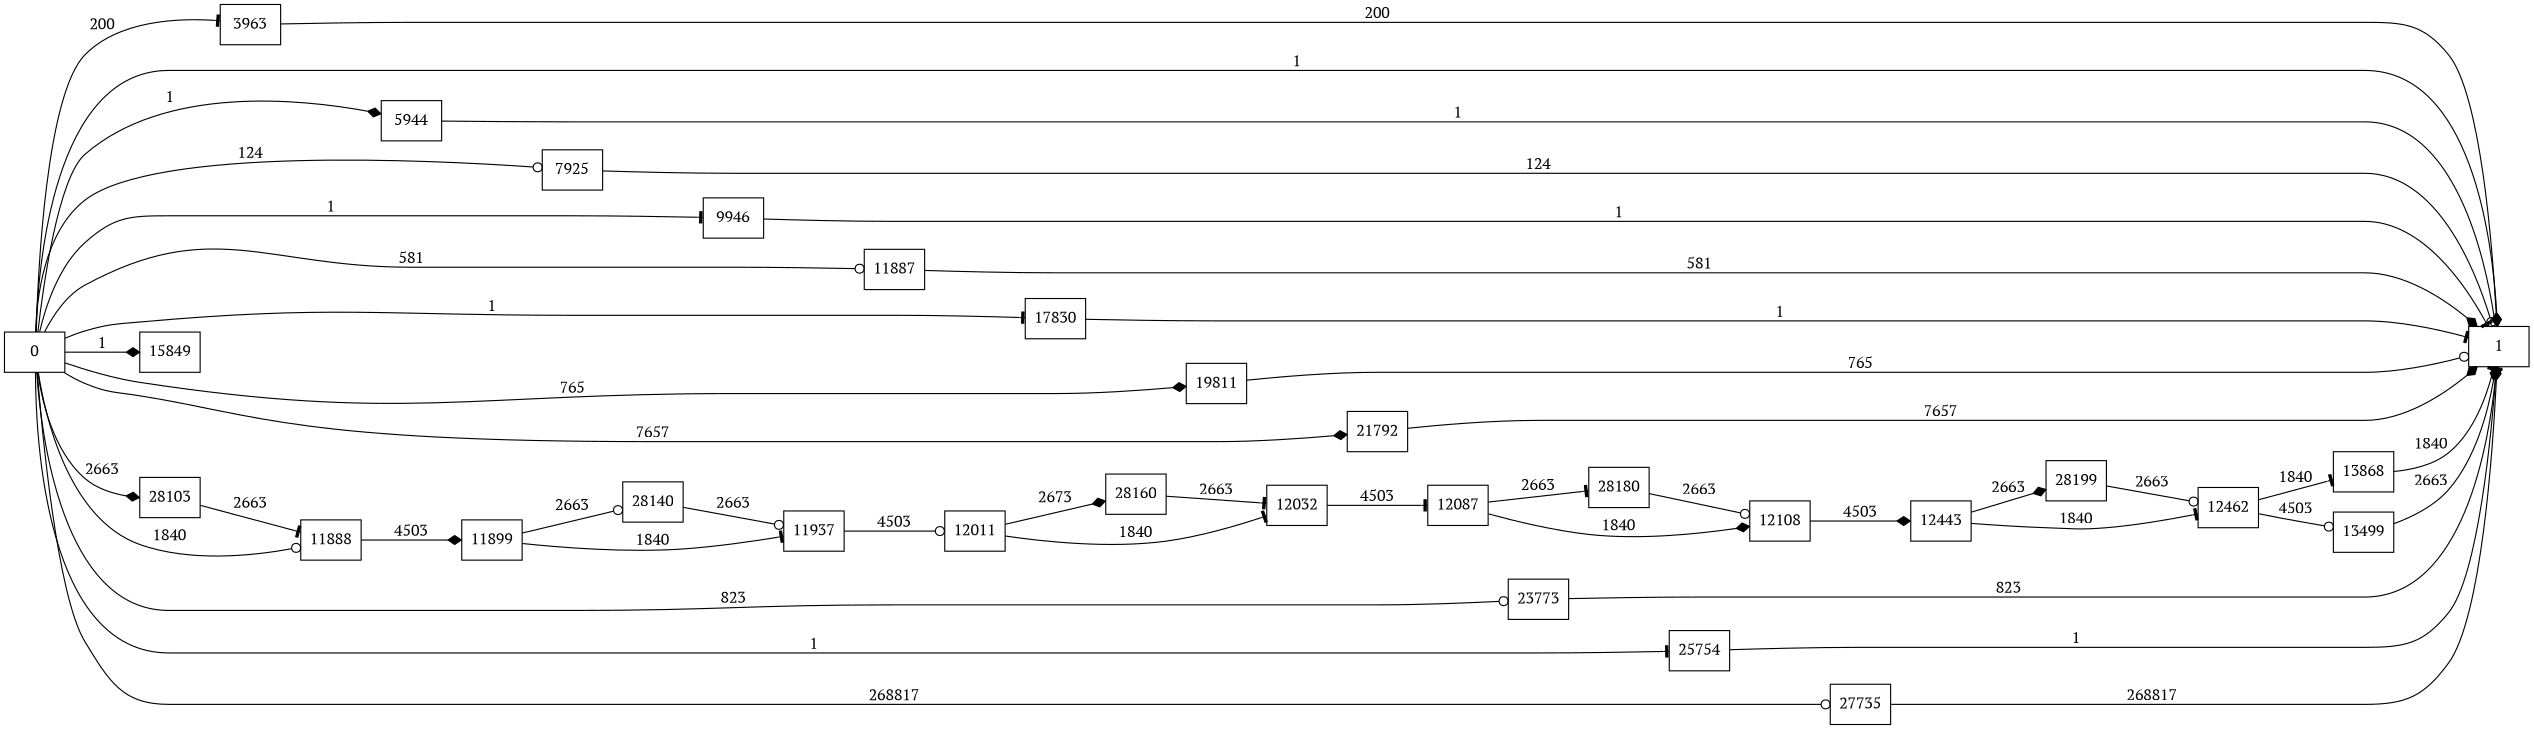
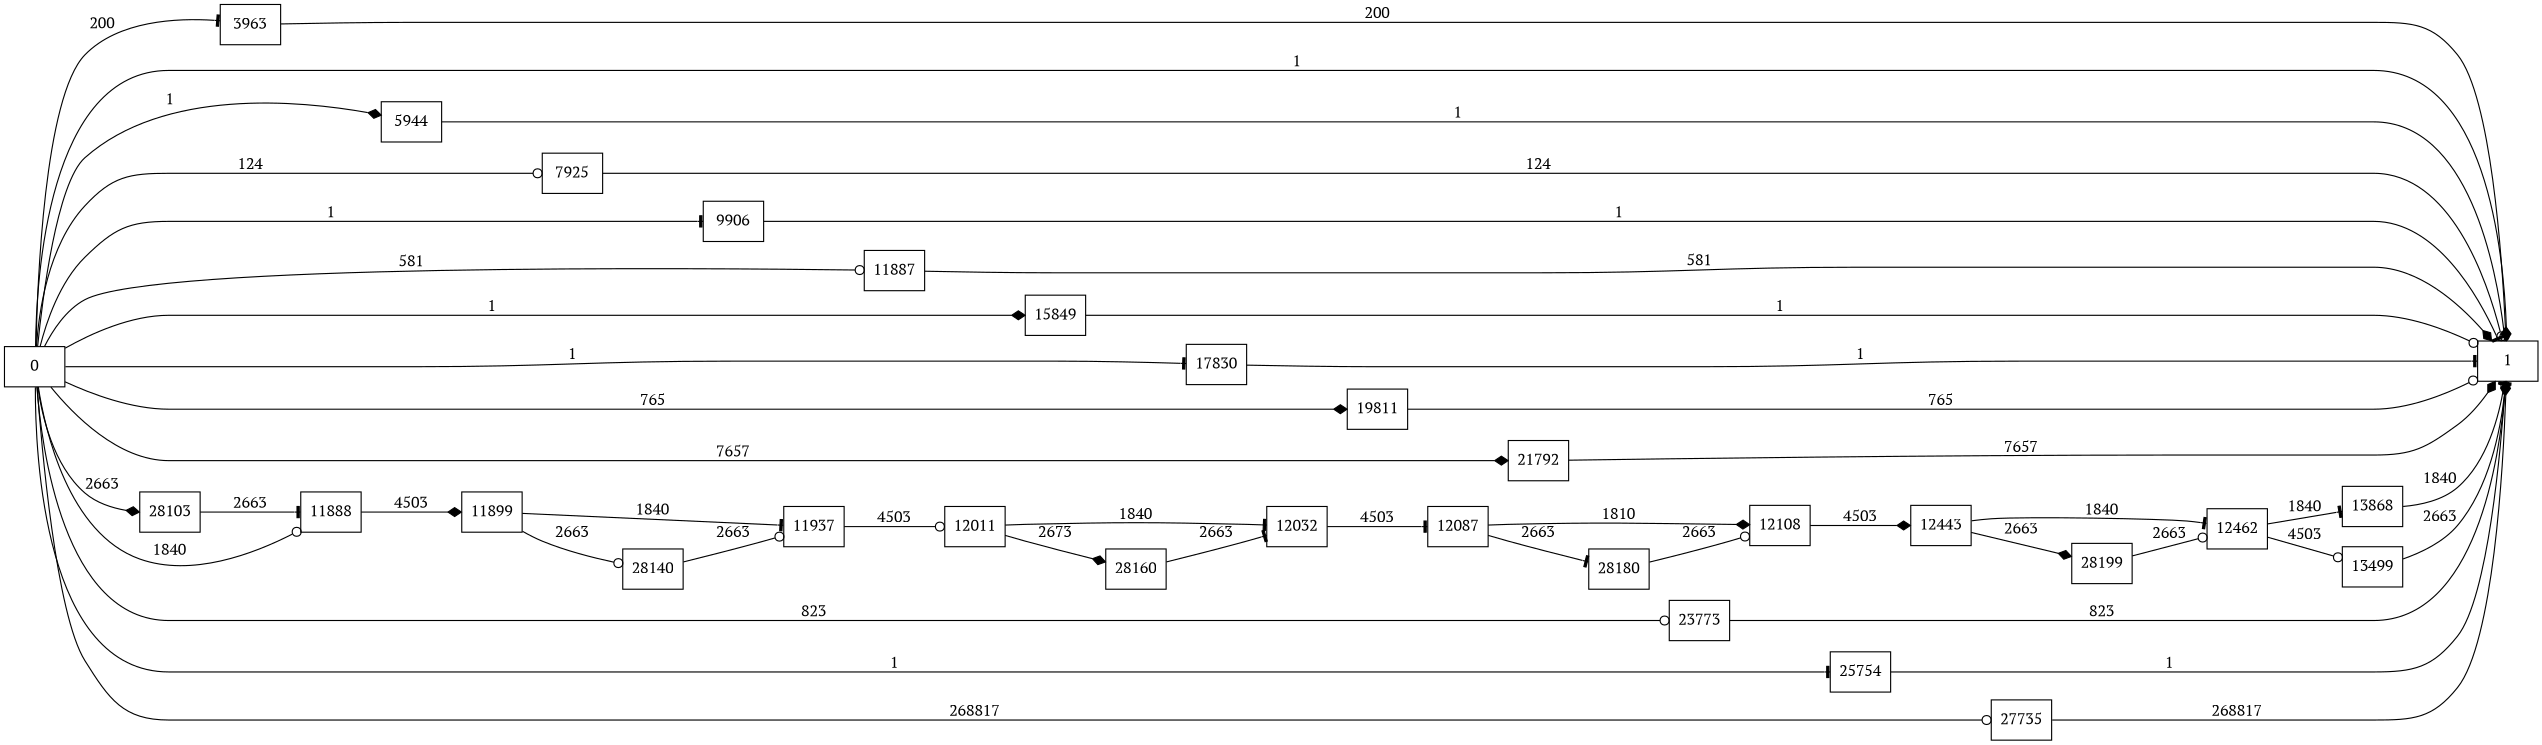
node "9946": label "9946" -> "9906"
edge "15849" -> "1": added, label "1"
edge "12087" -> "12108": label "1840" -> "1810"
